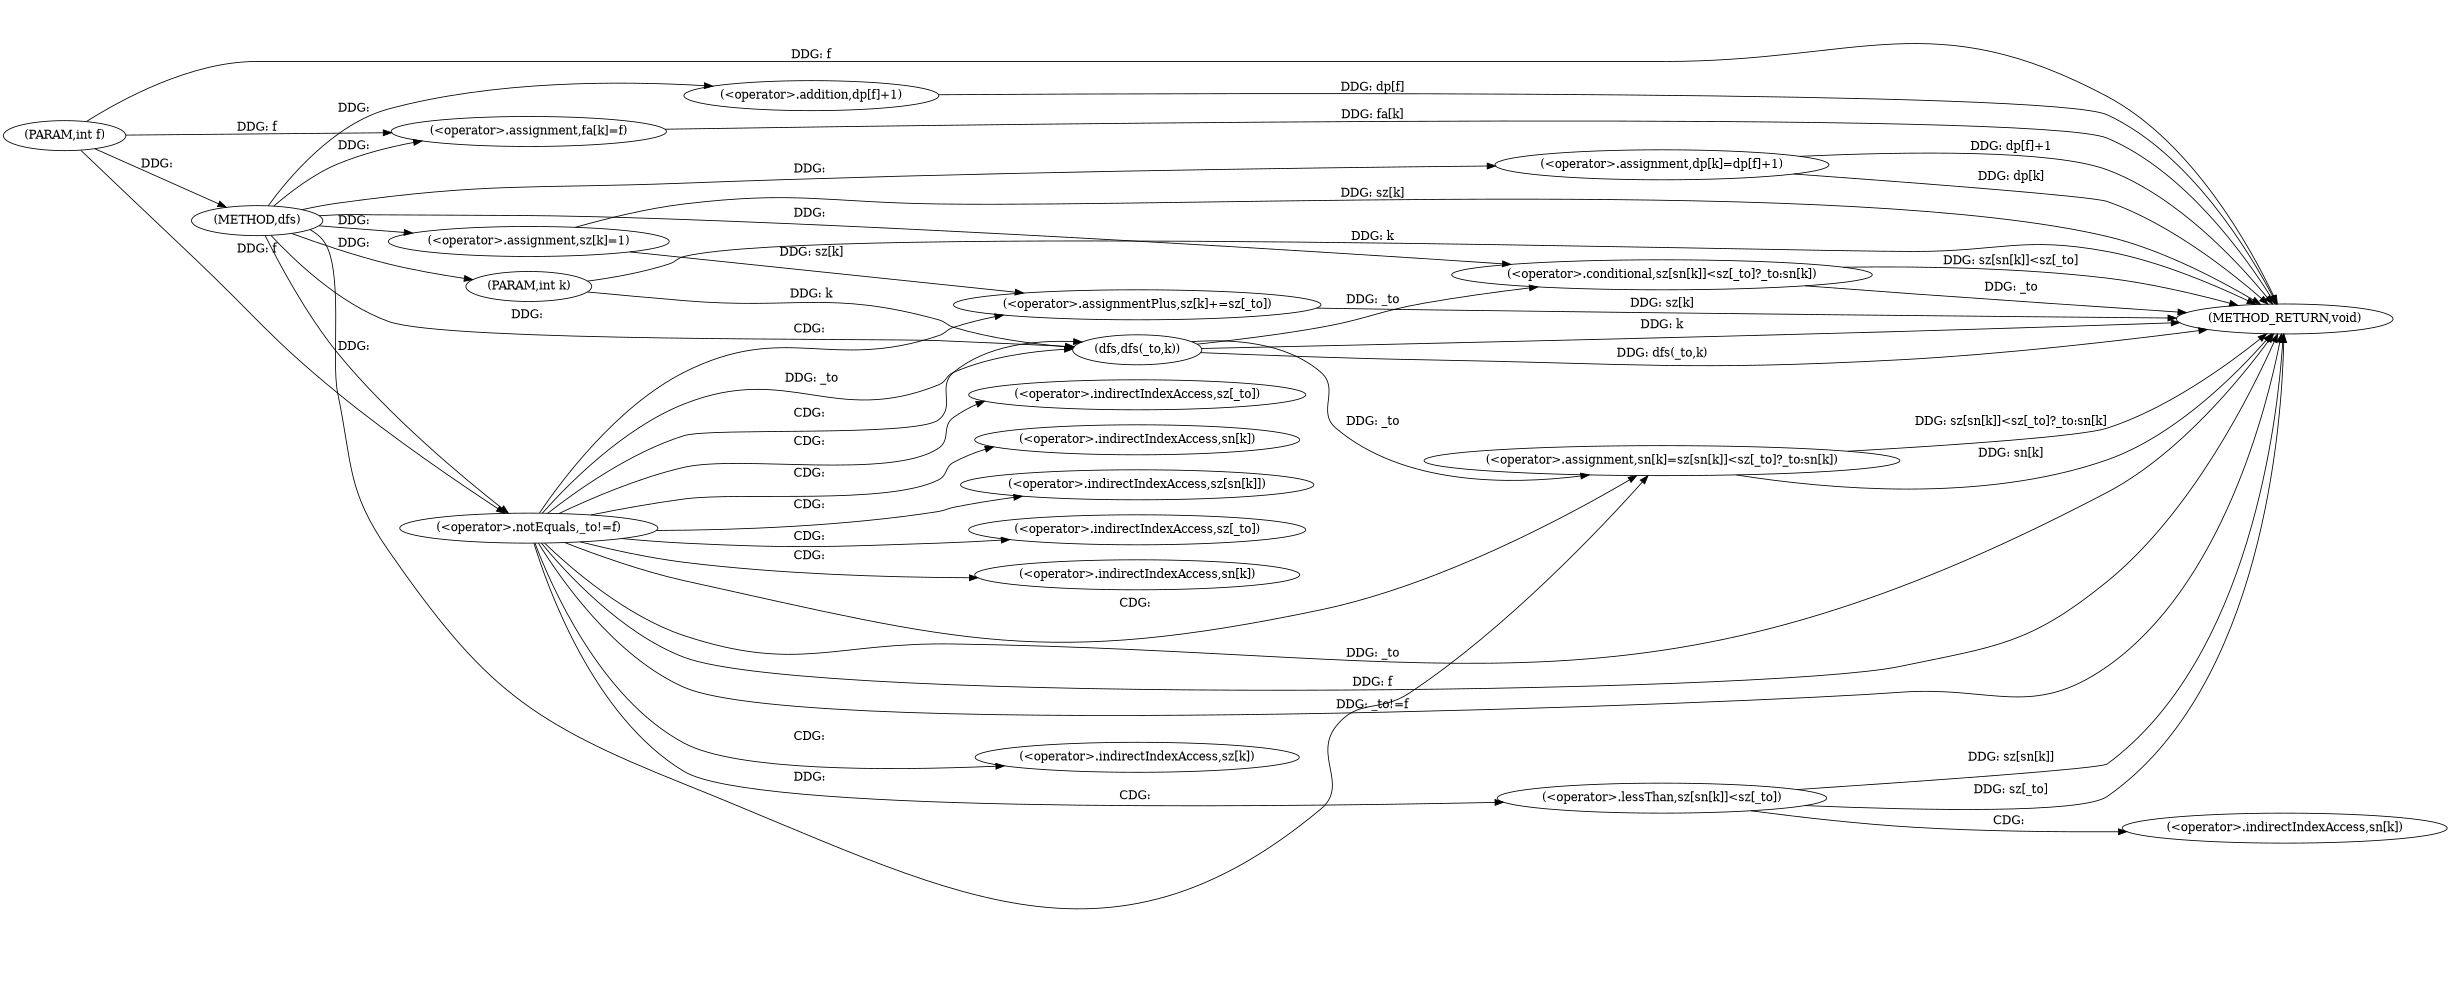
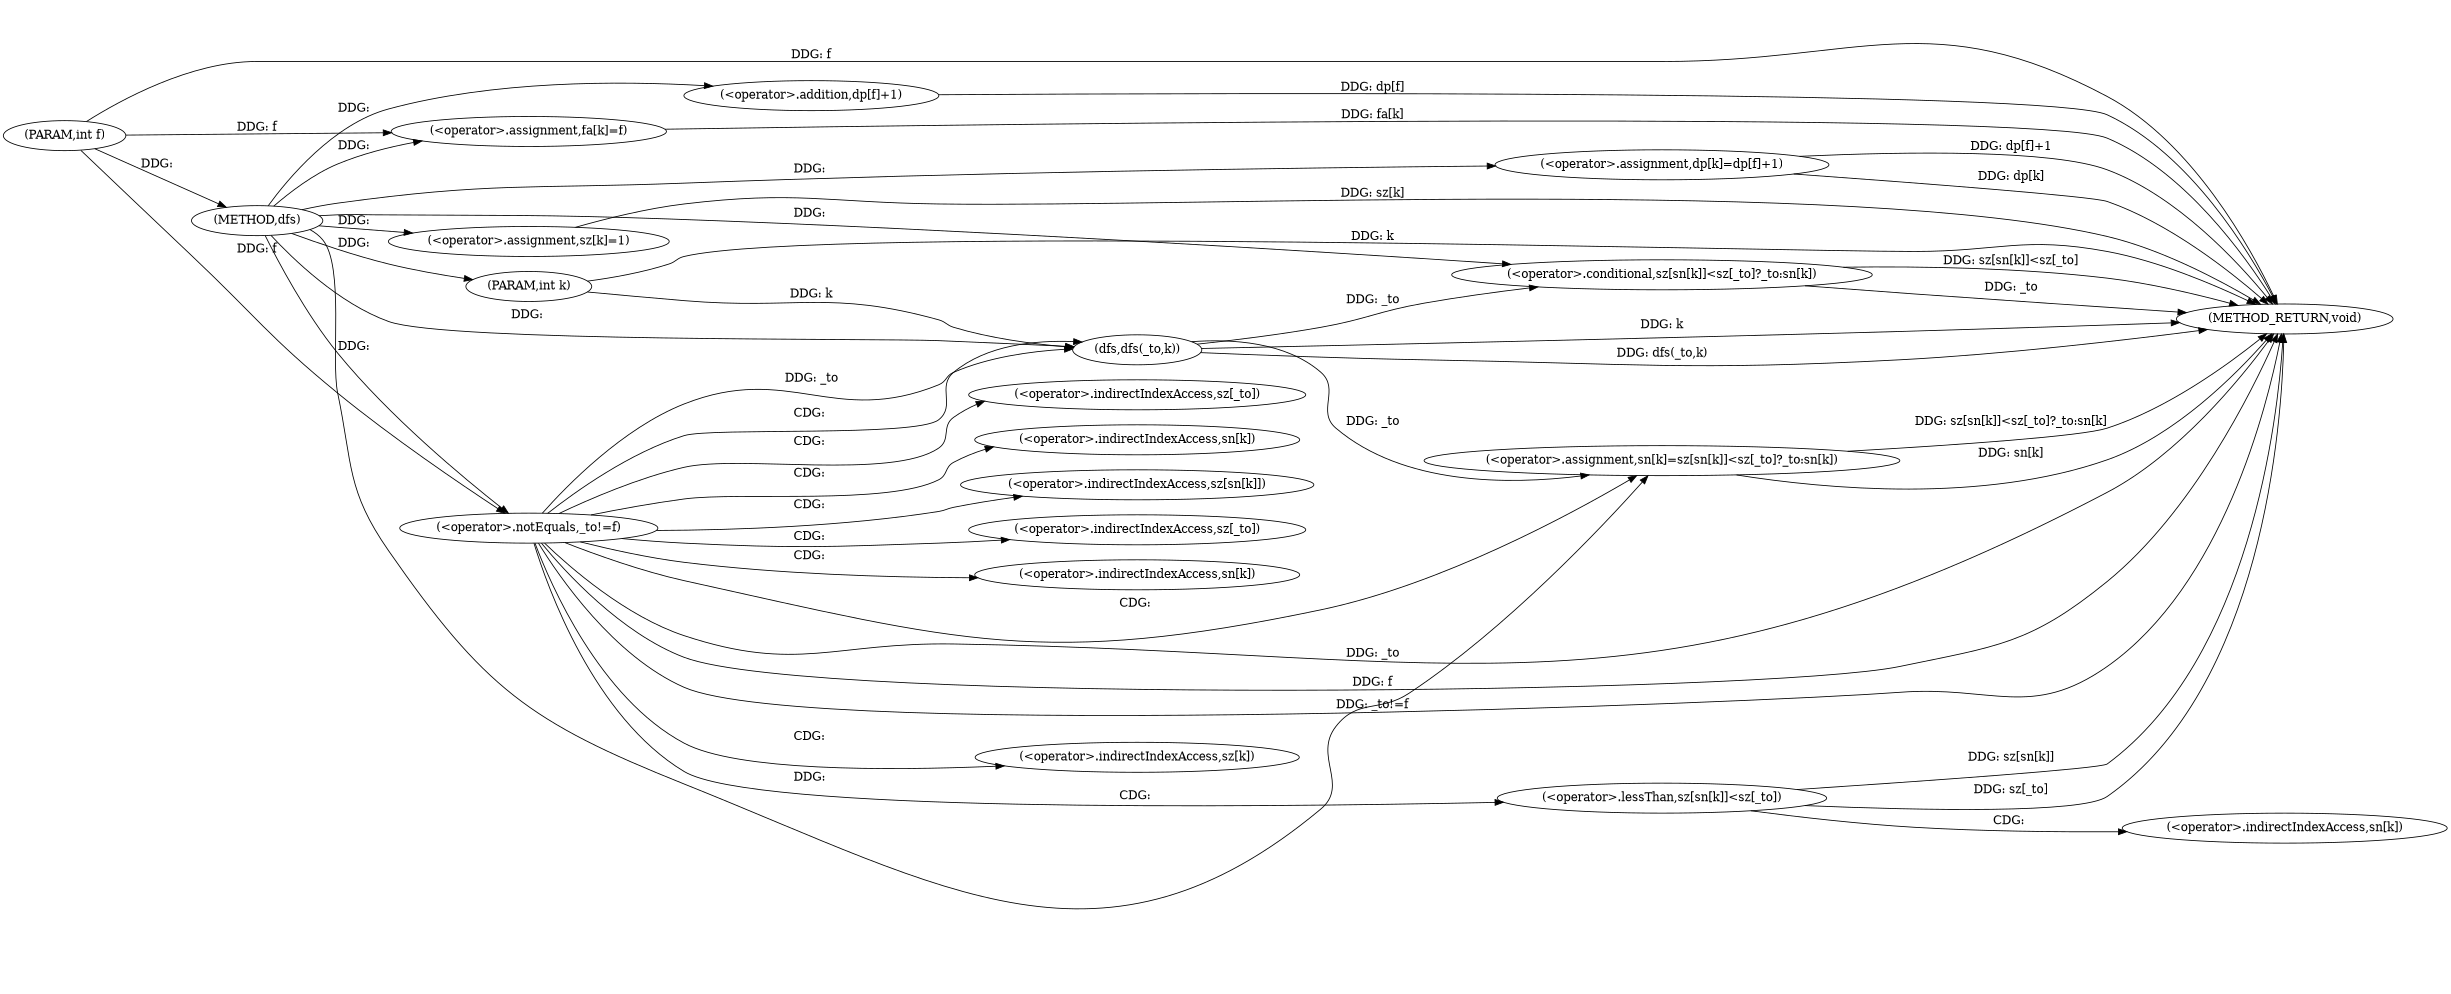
node "(<operator>.assignmentPlus,sz[k]+=sz[_to])": removed
